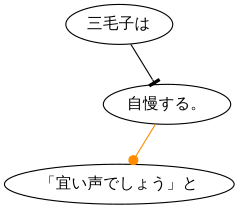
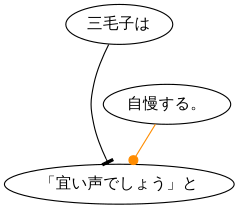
edge "三毛子は" -> "自慢する。": now "三毛子は" -> "「宜い声でしょう」と"
